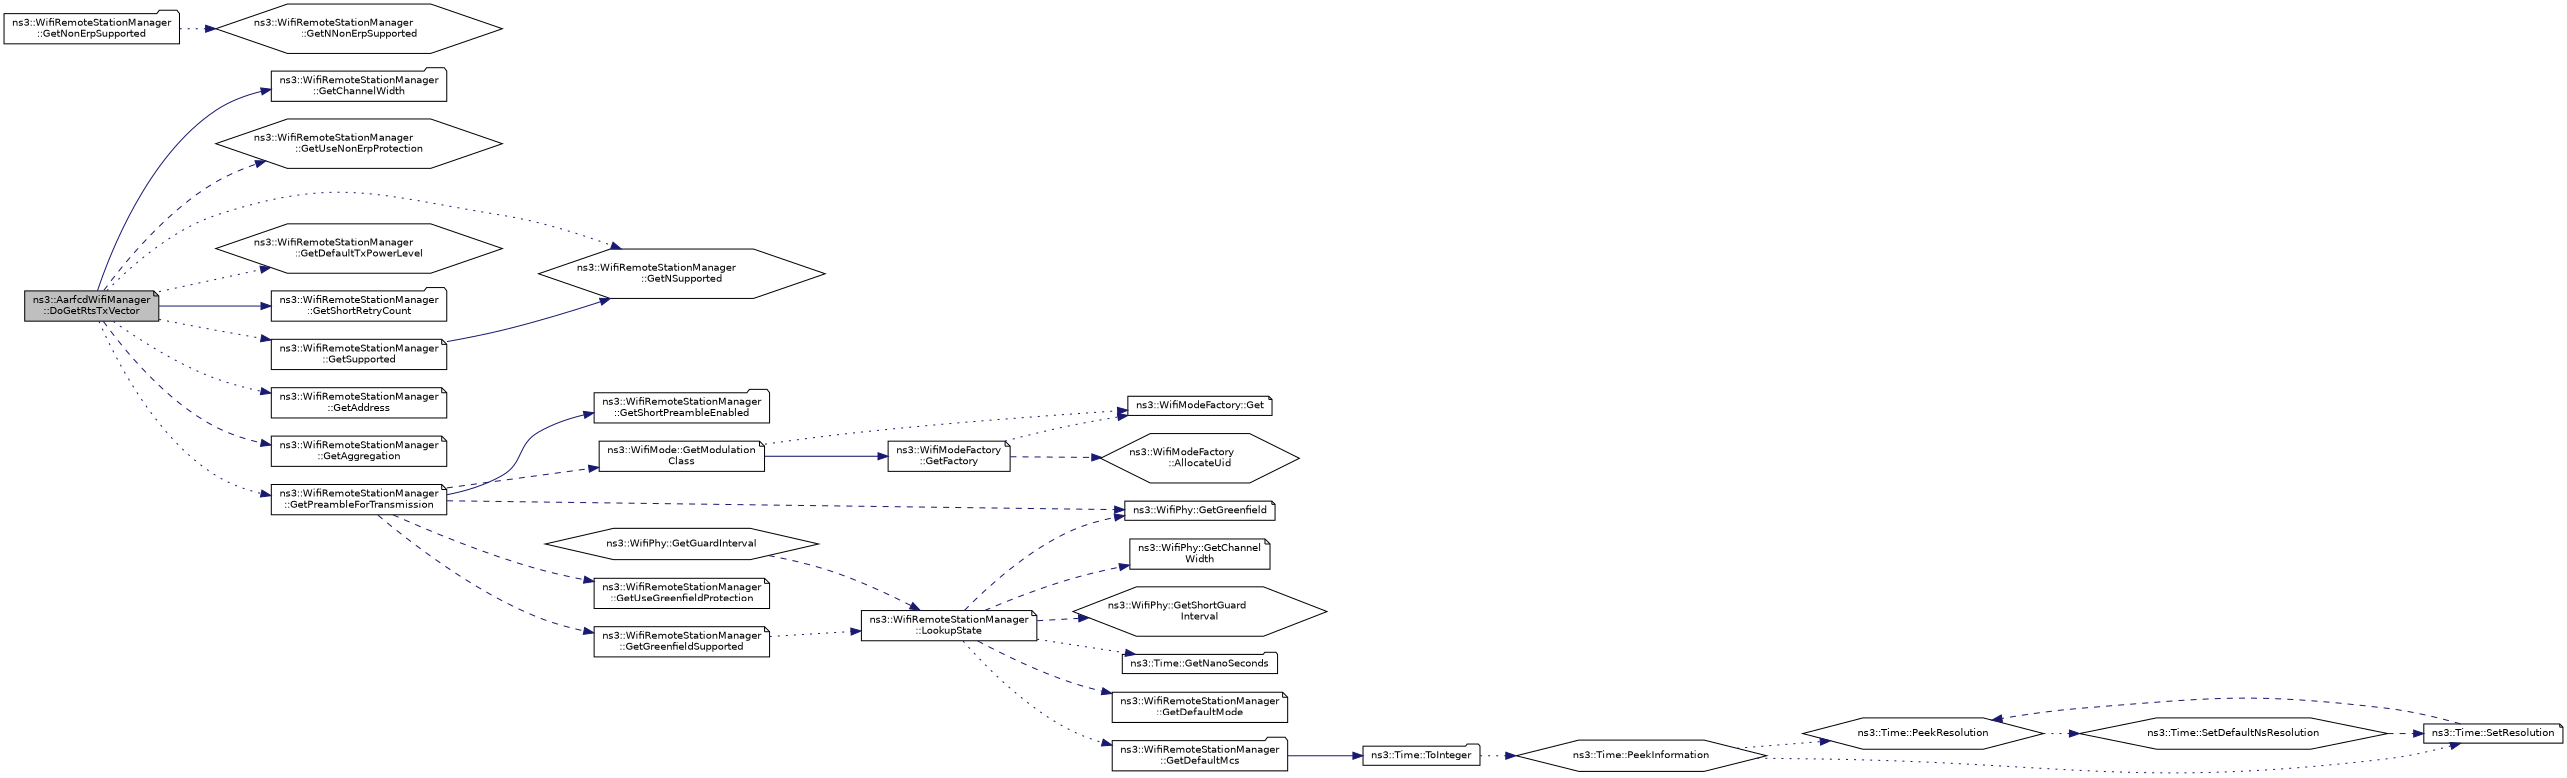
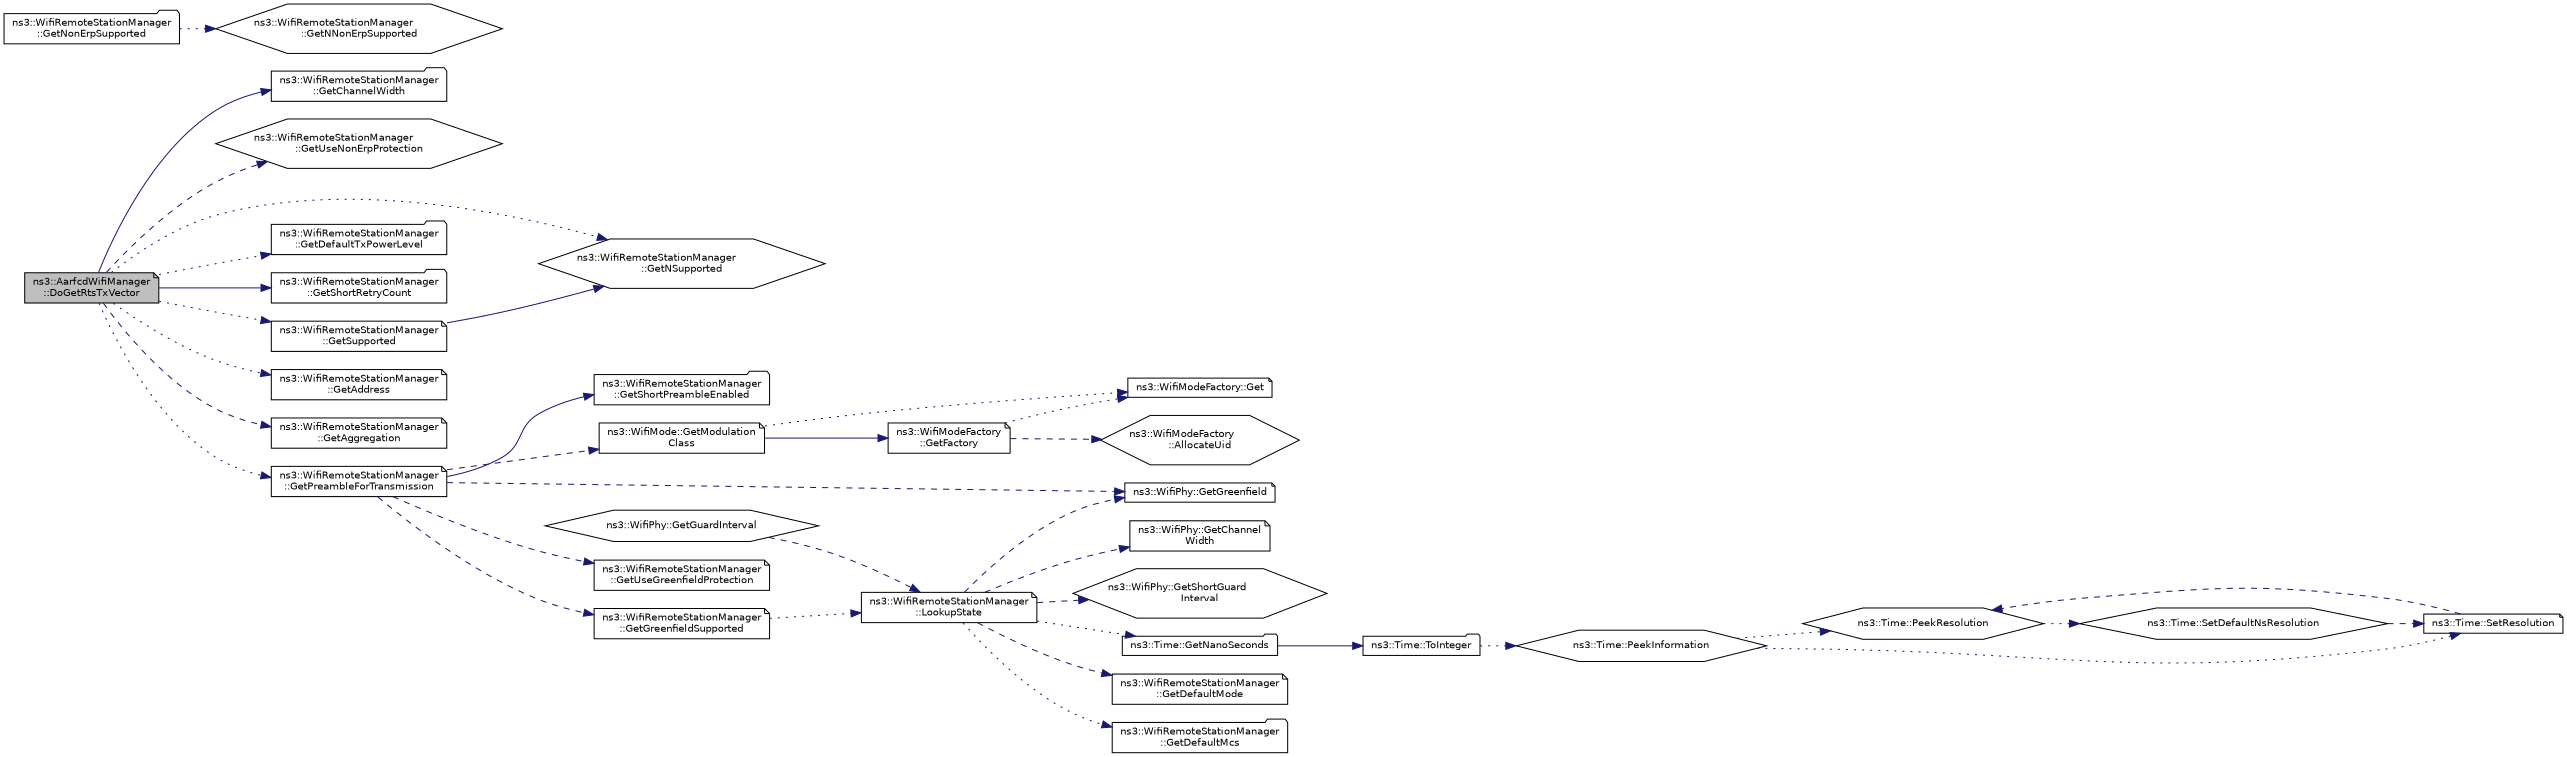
node "ns3::WifiRemoteStationManager ::GetDefaultTxPowerLevel": shape hexagon -> folder
edge "ns3::WifiRemoteStationManager ::GetDefaultMcs" -> "ns3::Time::ToInteger": now "ns3::Time::GetNanoSeconds" -> "ns3::Time::ToInteger"
